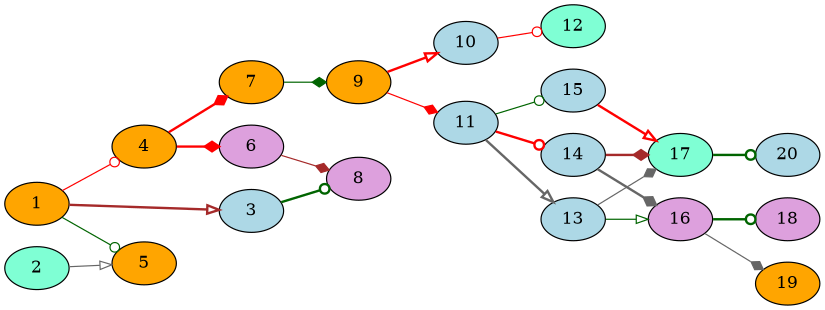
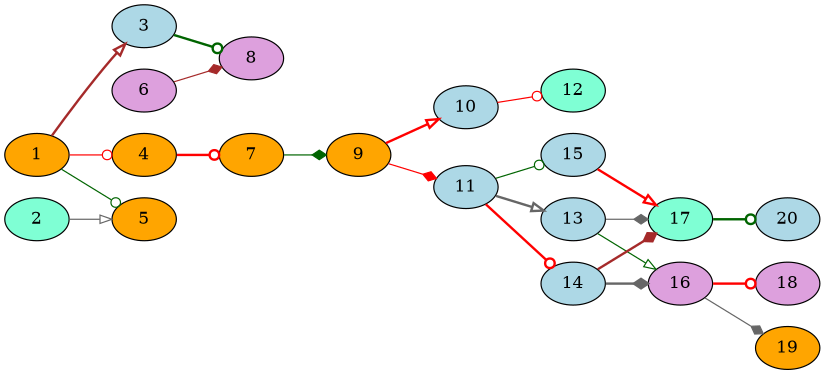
edge "4" -> "7": arrowhead diamond -> odot
edge "4" -> "6": removed
edge "16" -> "18": color darkgreen -> red
